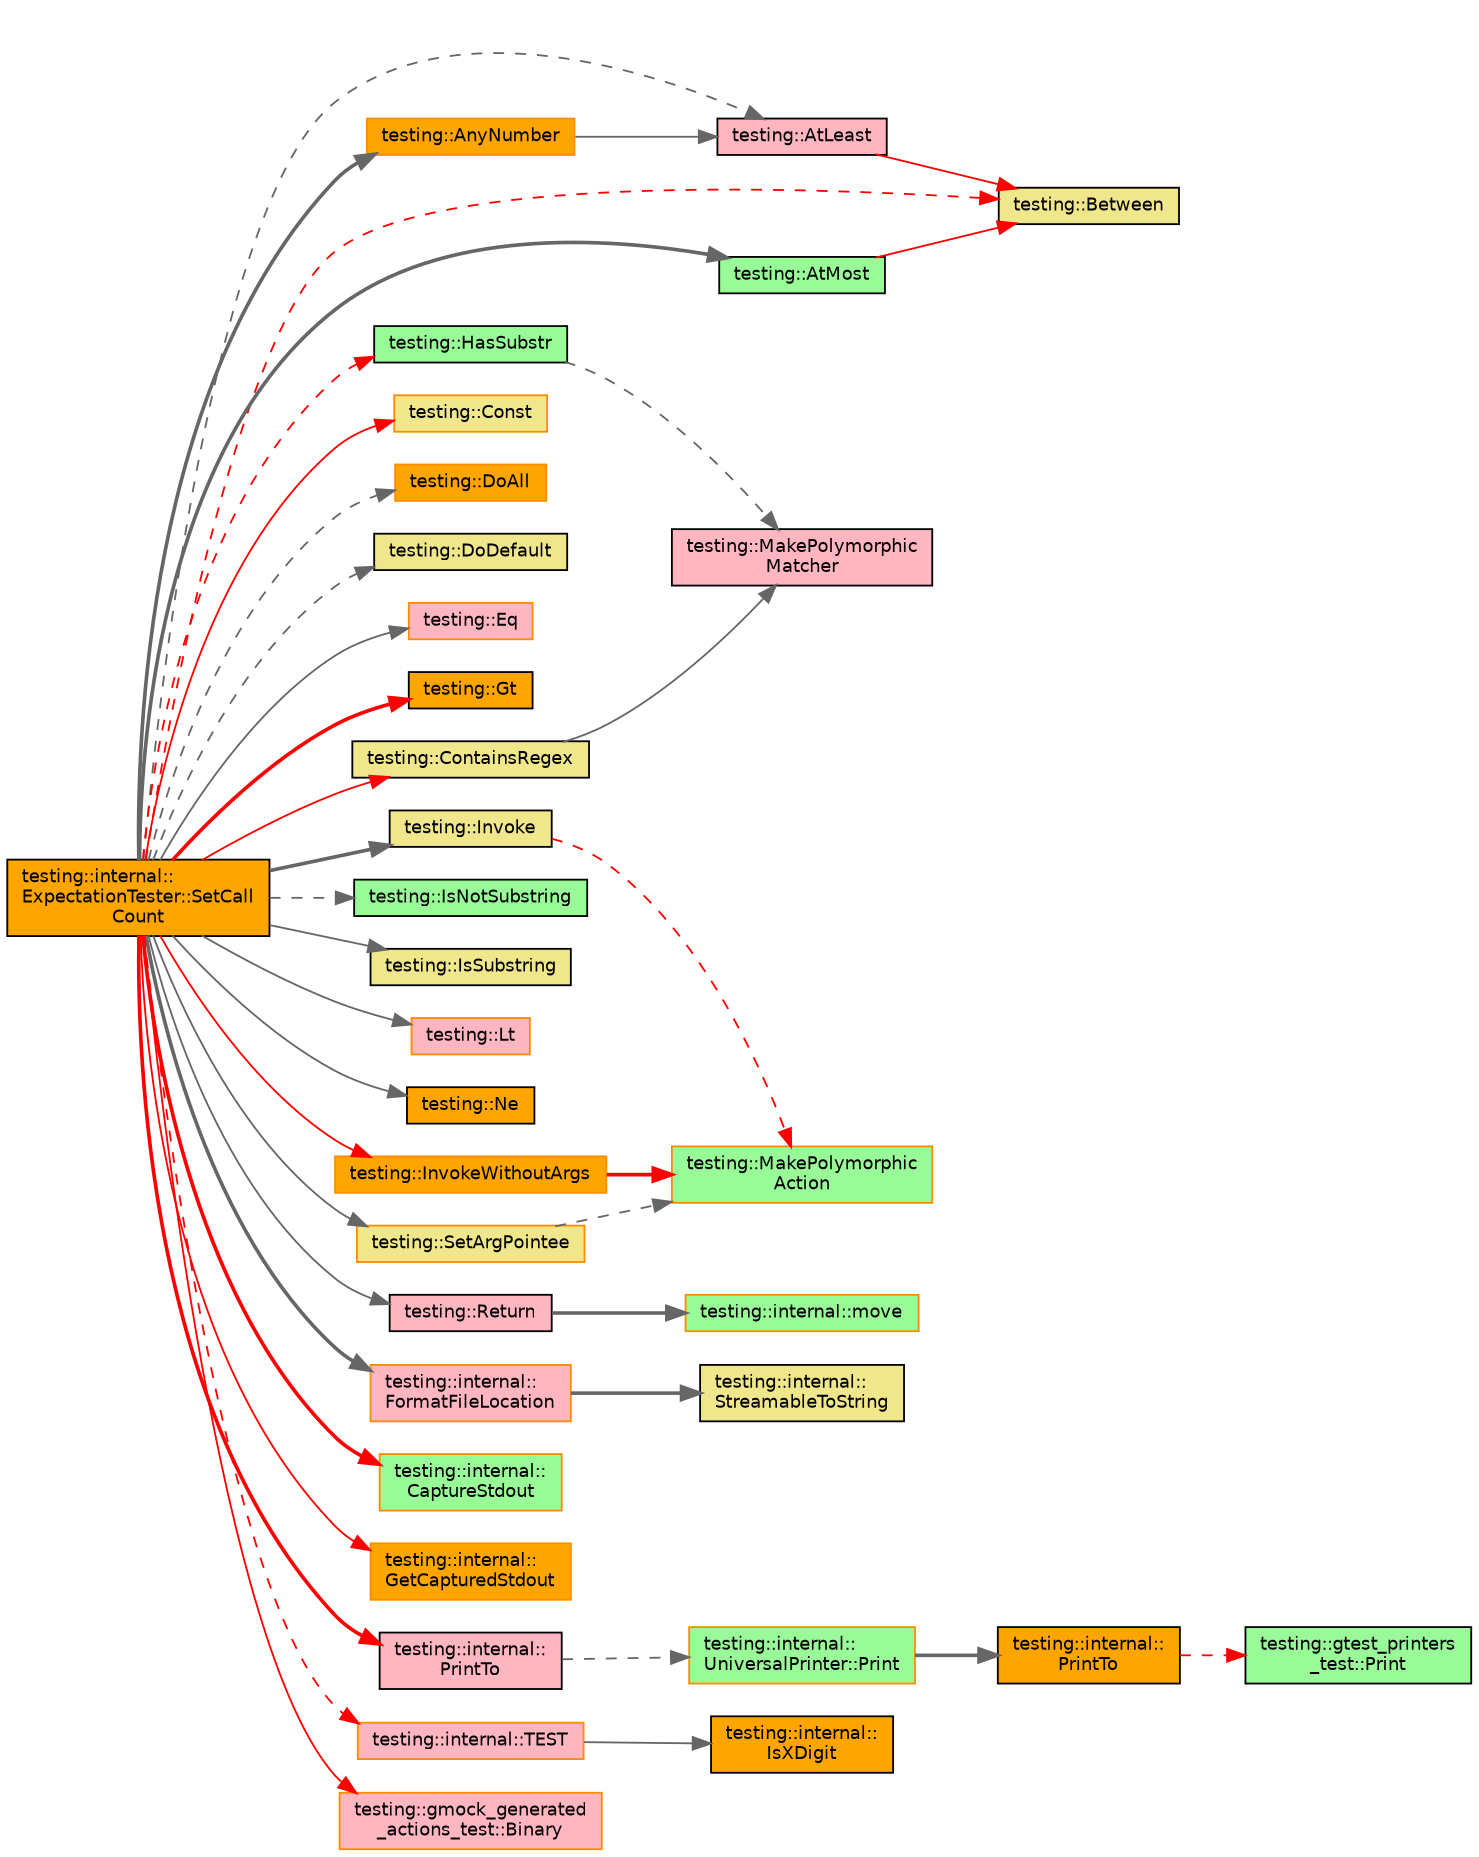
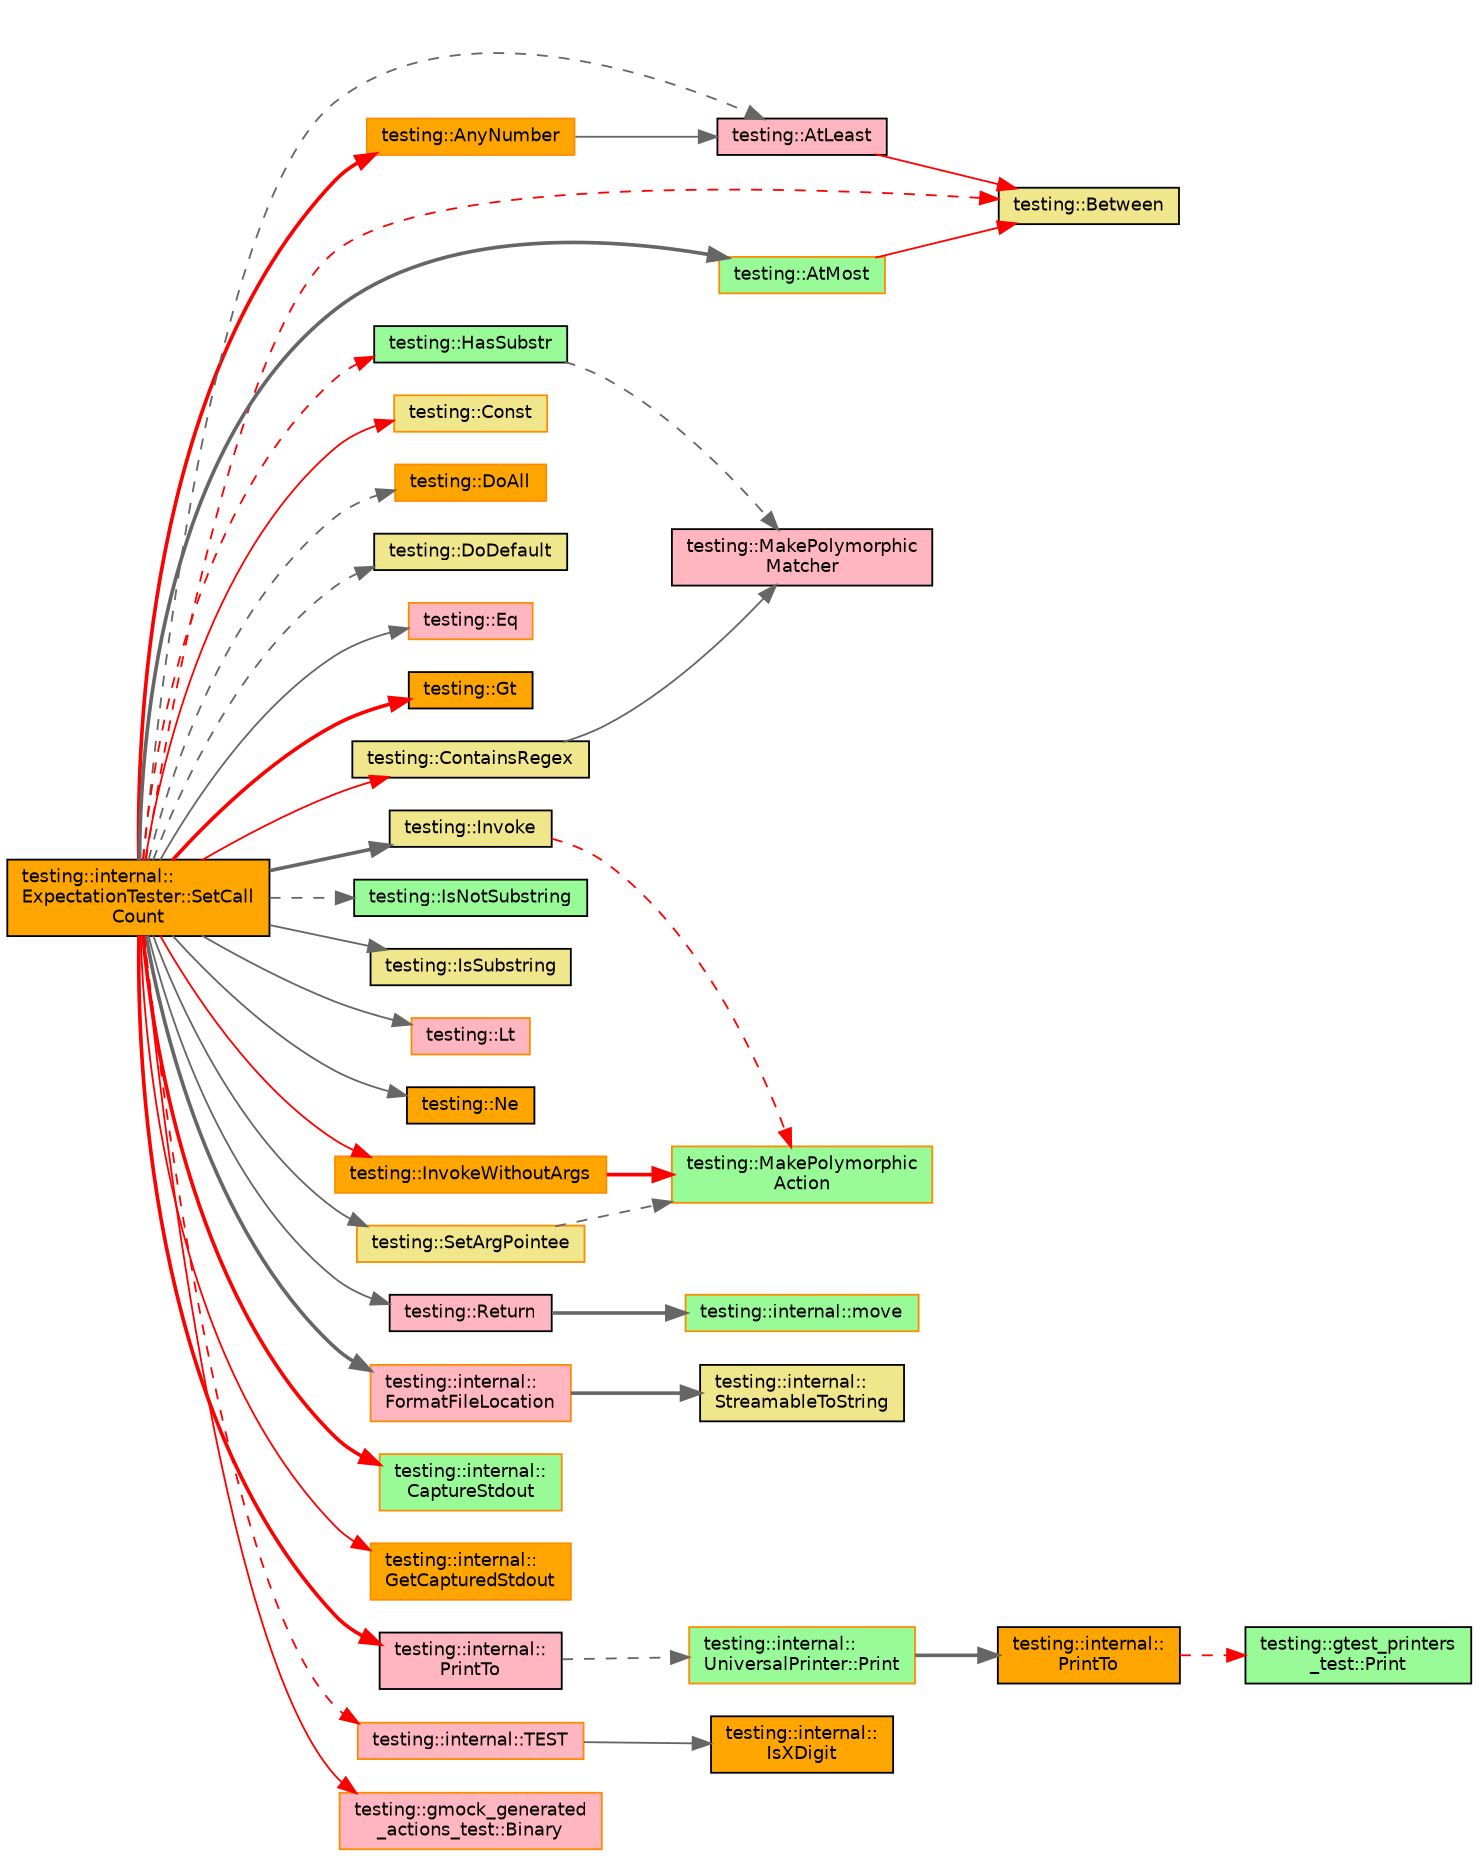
node "testing::AtMost": color black -> darkorange
edge "testing::internal:: ExpectationTester::SetCall Count" -> "testing::AnyNumber": color gray40 -> red
